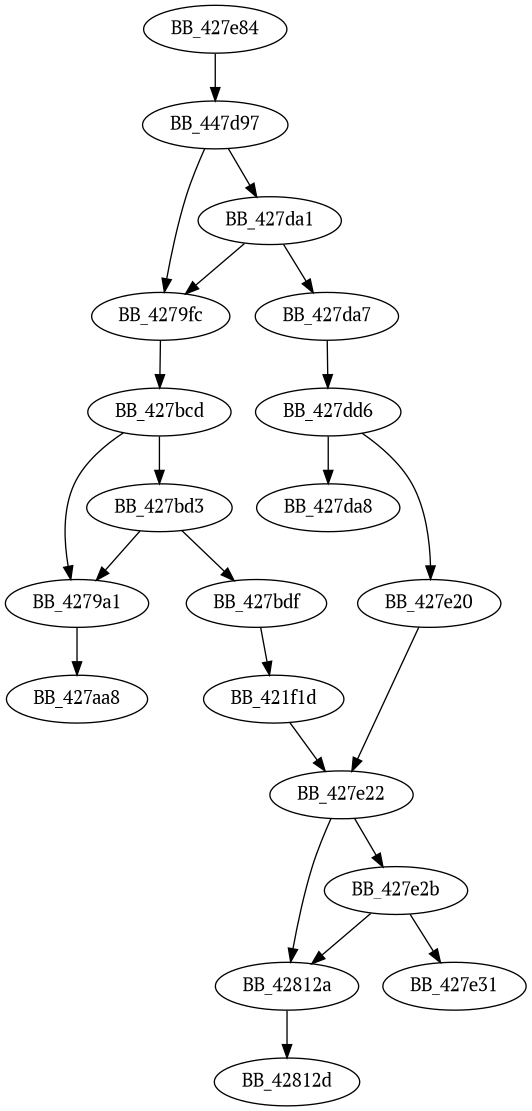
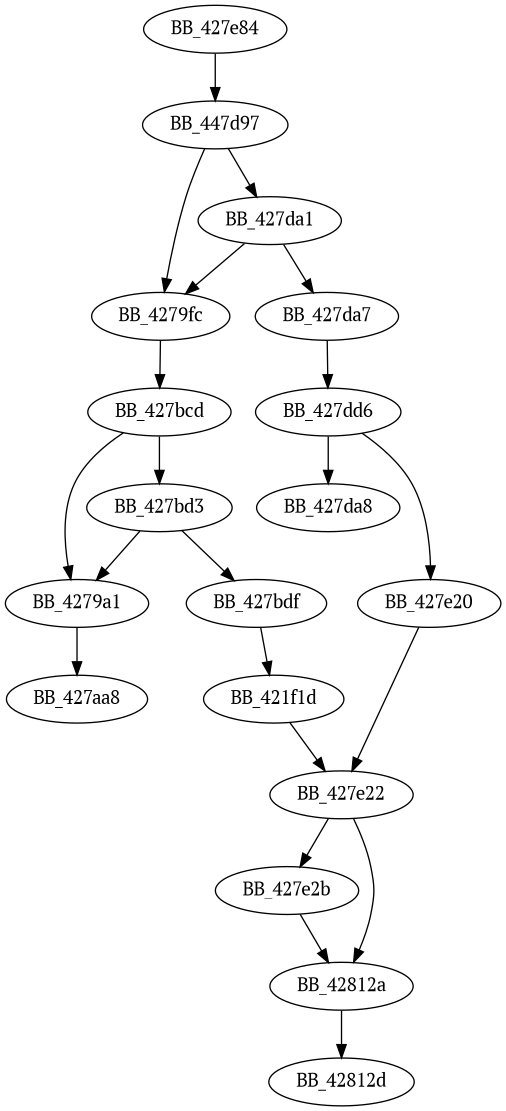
node "BB_427e31": removed
